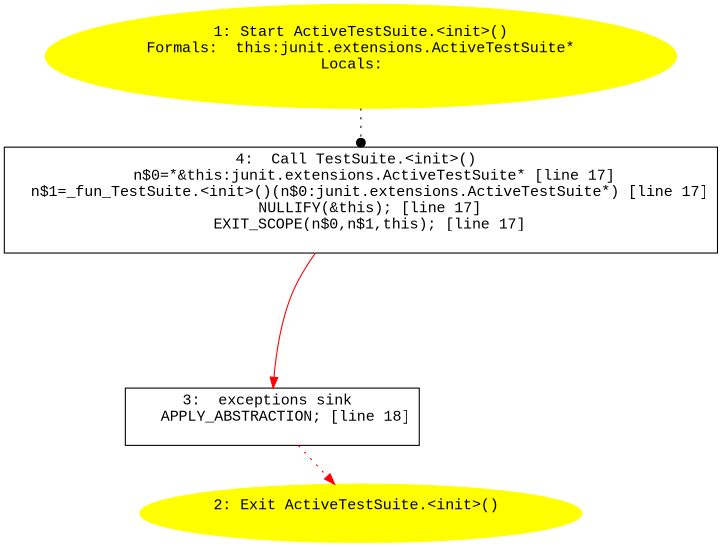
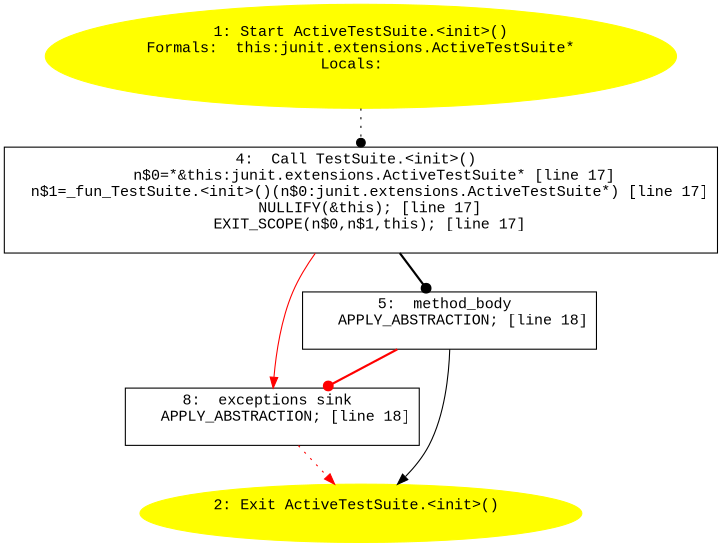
node "5:  method_body APPLY_ABSTRACTION; [line 18]": added
node "3:  exceptions sink APPLY_ABSTRACTION; [line 18]": label "3:  exceptions sink APPLY_ABSTRACTION; [line 18]" -> "8:  exceptions sink APPLY_ABSTRACTION; [line 18]"
